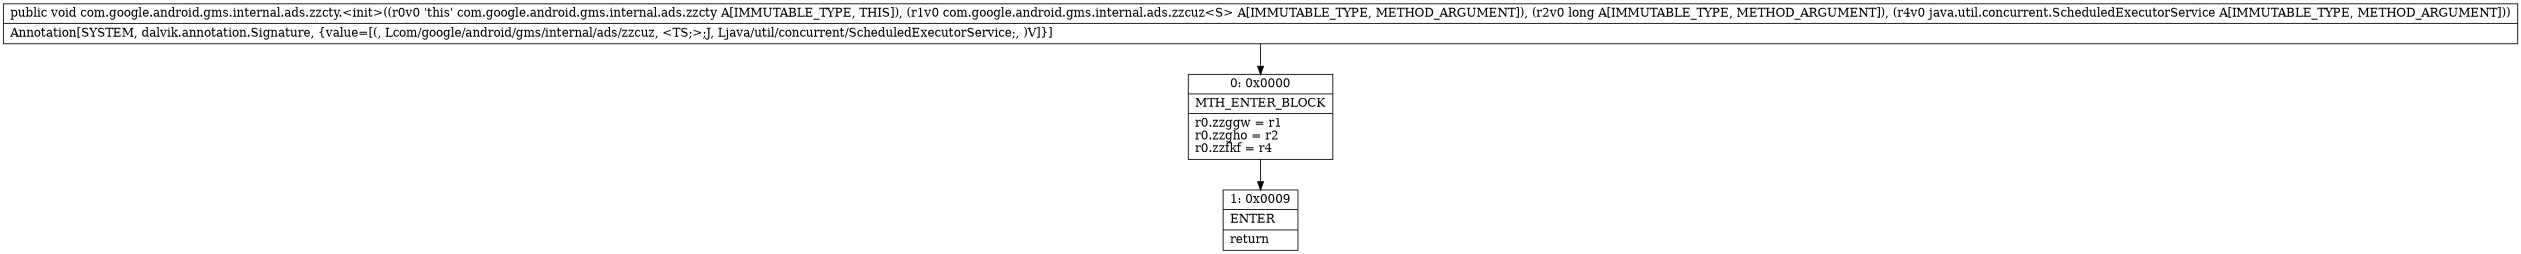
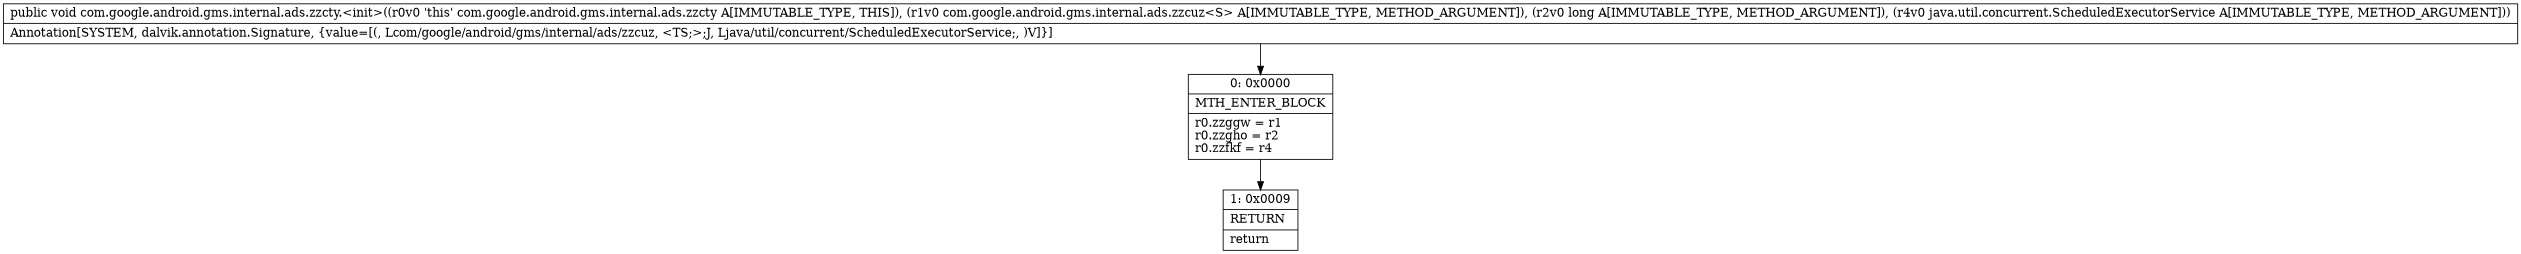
node "1: 0x0009": text "ENTER" -> "RETURN"
